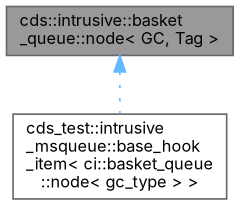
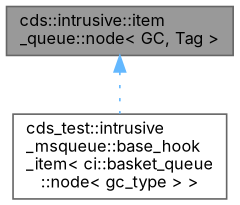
node "cds::intrusive::basket _queue::node< GC, Tag >": label "cds::intrusive::basket _queue::node< GC, Tag >" -> "cds::intrusive::item _queue::node< GC, Tag >"
